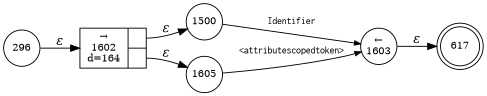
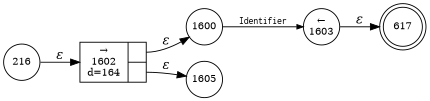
node "1500": label "1500" -> "1600"
node "296": label "296" -> "216"
edge "1605" -> "← 1603": removed, label "<attributescopedtoken>"
